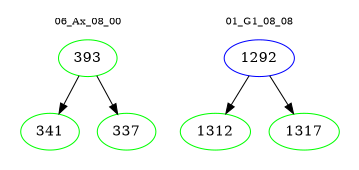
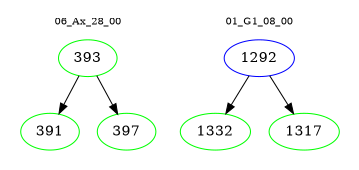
cluster "06_Ax_08_00": label "06_Ax_08_00" -> "06_Ax_28_00"
cluster "01_G1_08_08": label "01_G1_08_08" -> "01_G1_08_00"
node "341": label "341" -> "391"
node "337": label "337" -> "397"
node "1312": label "1312" -> "1332"
